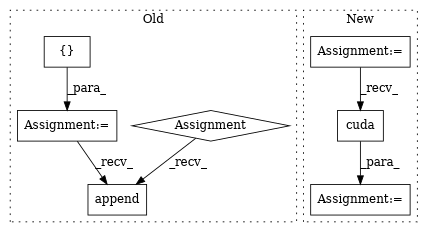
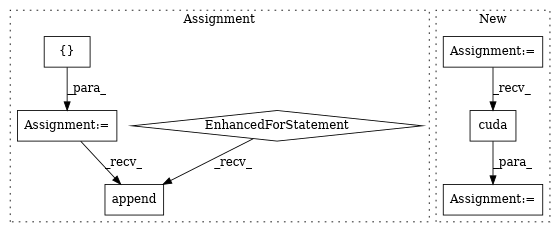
cluster "Old": label "Old" -> "Assignment"
node "Assignment": label "Assignment" -> "EnhancedForStatement"
